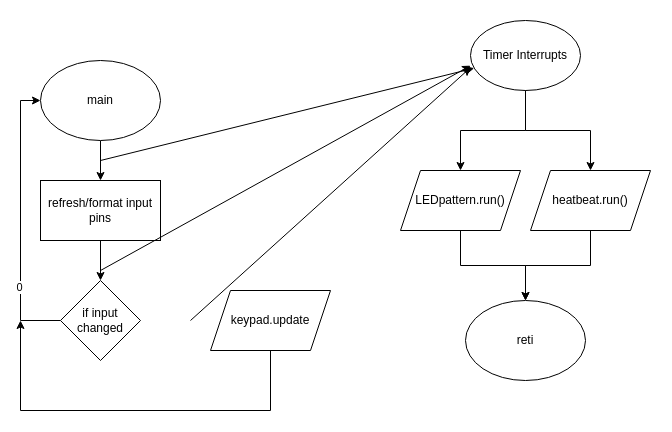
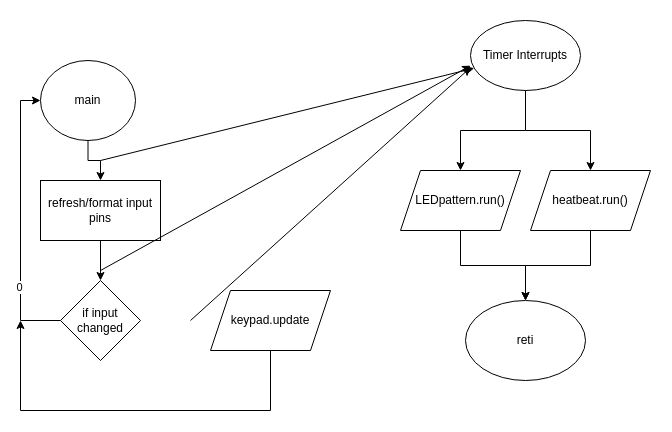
node "main": size 120x80 -> 95x80
